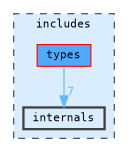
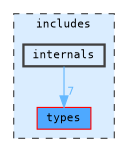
edge "types" -> "internals": reversed
